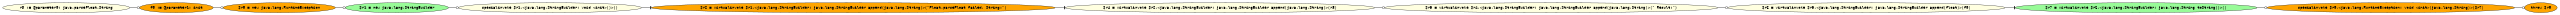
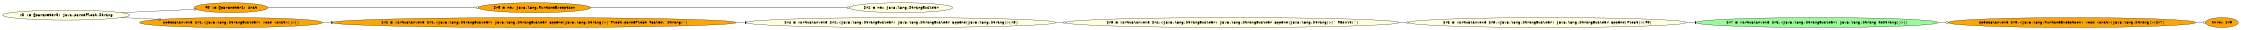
node "$r1 = new java.lang.StringBuilder": fillcolor palegreen -> lightyellow
edge "$r1 = new java.lang.StringBuilder" -> "specialinvoke $r1.<java.lang.StringBuilder: void <init>()>()": now "r3 := @parameter0: java.parseFloat.String" -> "specialinvoke $r1.<java.lang.StringBuilder: void <init>()>()"
node "specialinvoke $r1.<java.lang.StringBuilder: void <init>()>()": fillcolor lightyellow -> orange
